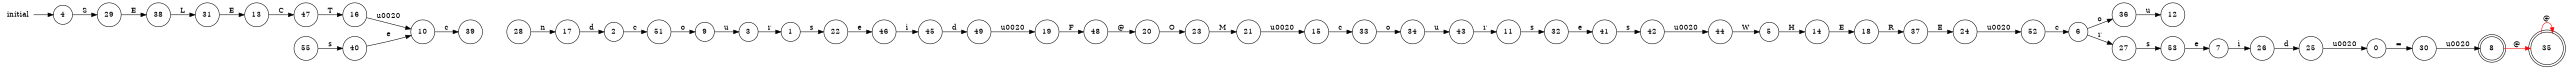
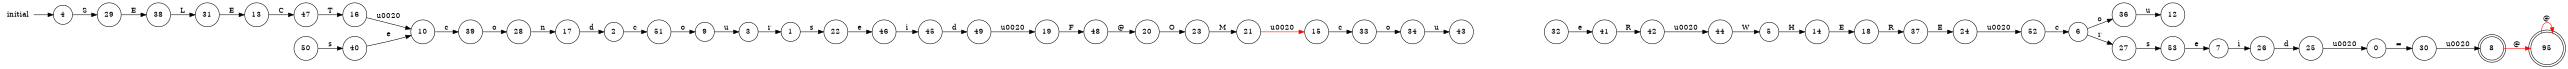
edge "41" -> "42": label "s" -> "R"
edge "39" -> "28": added, label "o"
edge "21" -> "15": color black -> red
node "11": removed
node "55": label "55" -> "50"
node "35": label "35" -> "95"
